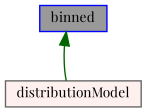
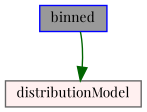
edge "distributionModel" -> "binned": reversed
